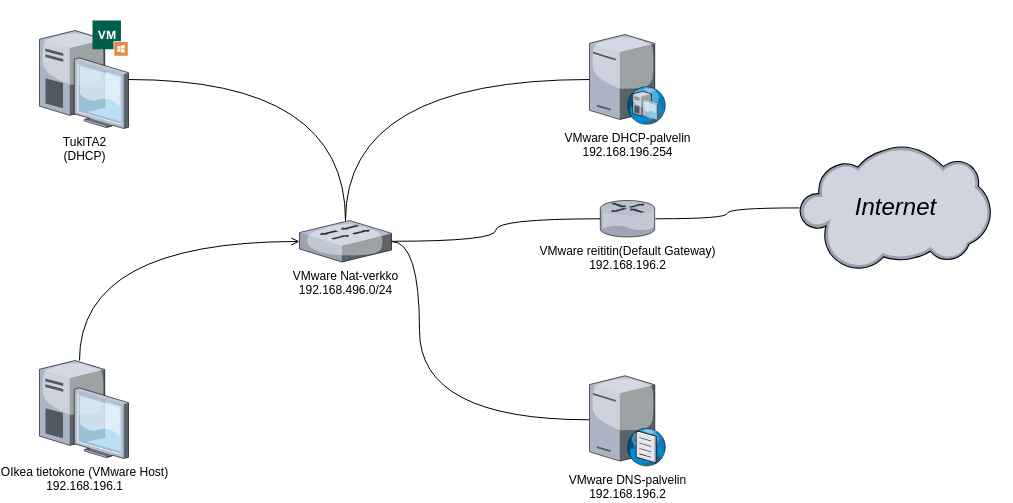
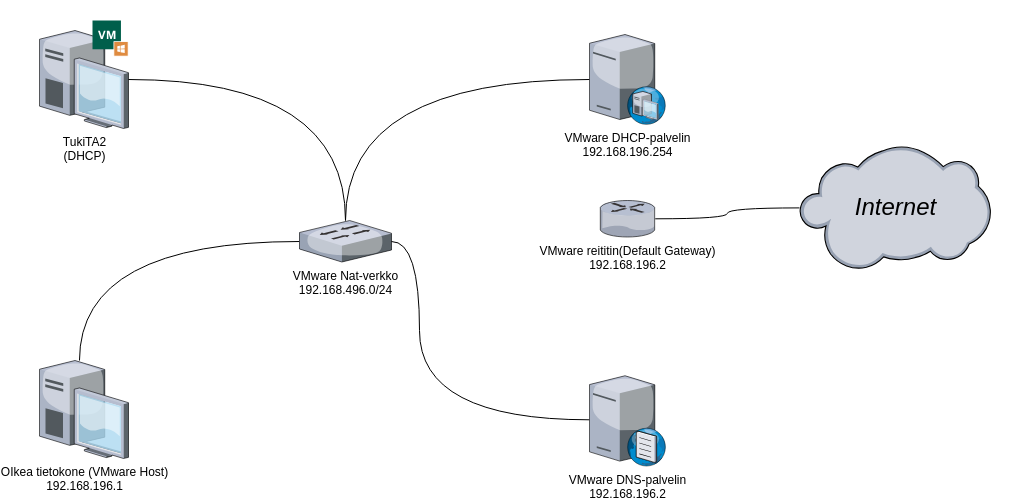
edge "VMware reititin(Default Gateway) 192.168.196.2" -- "VMware Nat-verkko 192.168.496.0/24": removed
edge "OIkea tietokone (VMware Host) 192.168.196.1" -> "VMware Nat-verkko 192.168.496.0/24": arrowhead open -> none
